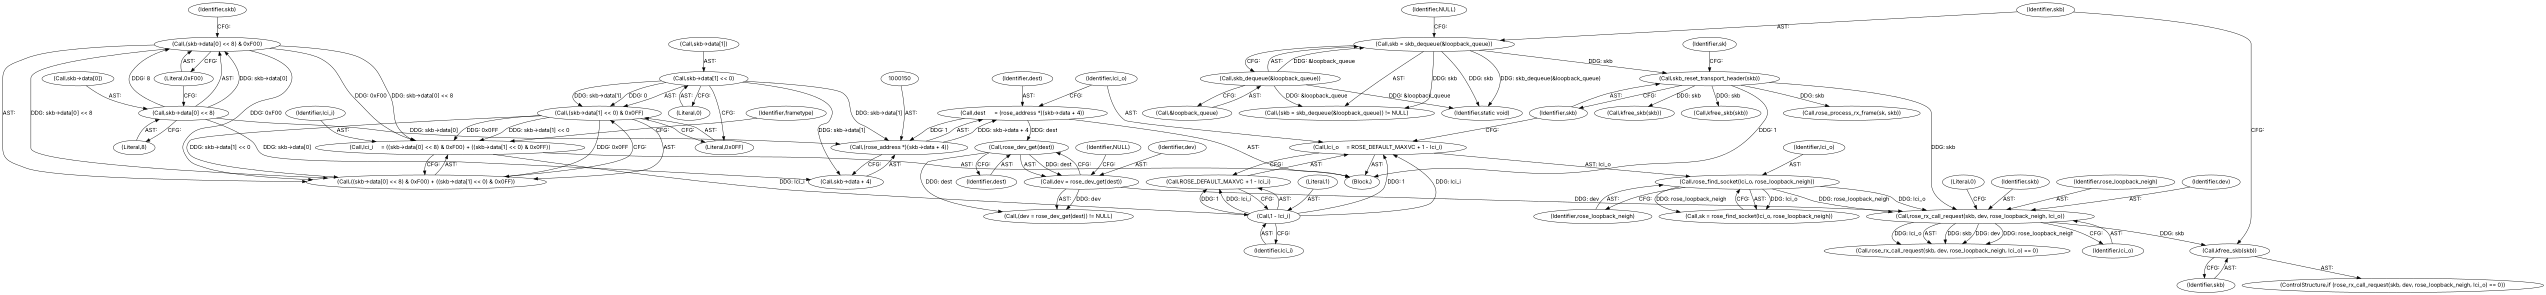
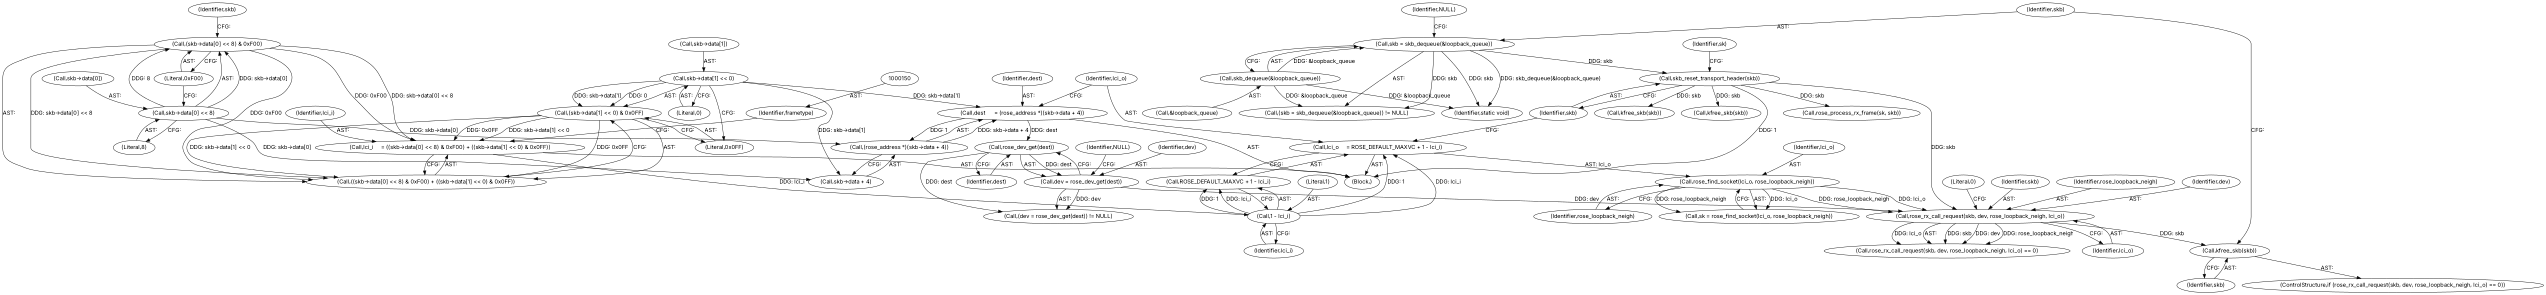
edge "(Call,skb->data[1] << 0)" -> "(Call,(rose_address *)(skb->data + 4))": now "(Call,skb->data[1] << 0)" -> "(Call,dest      = (rose_address *)(skb->data + 4))"
edge "(Call,skb_dequeue(&loopback_queue))" -> "(Call,&loopback_queue)": removed, label "CFG:"
edge "1000150" -> "(Call,(rose_address *)(skb->data + 4))": now "1000150" -> "(Identifier,frametype)"
